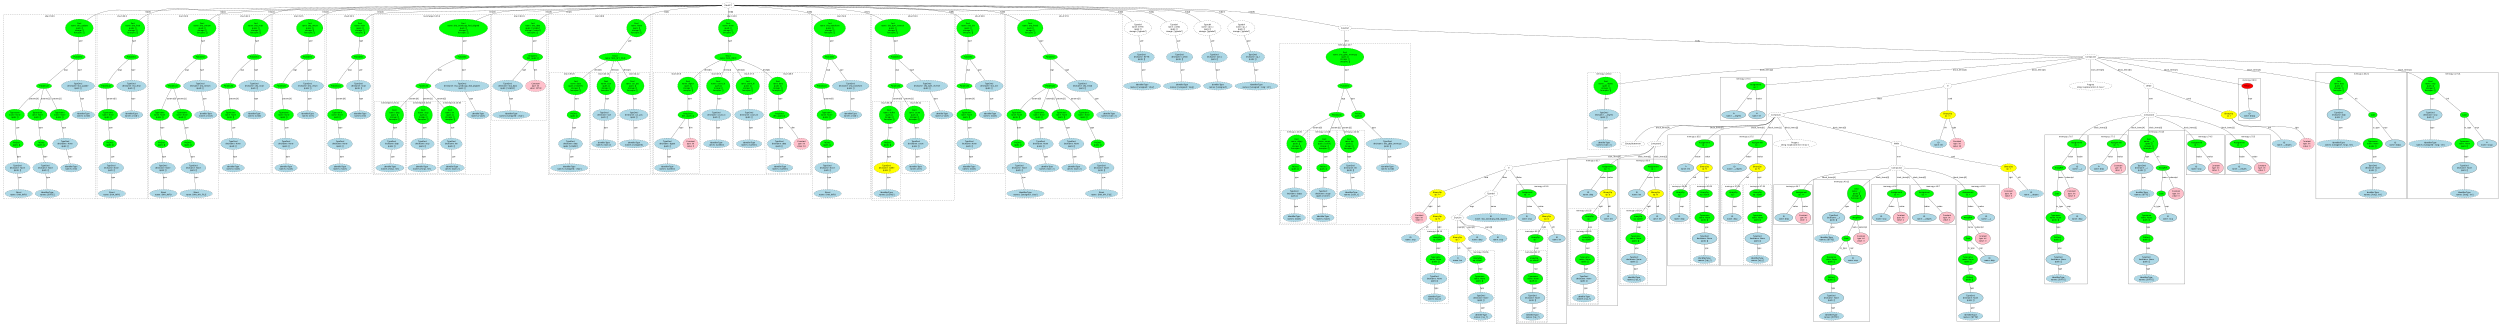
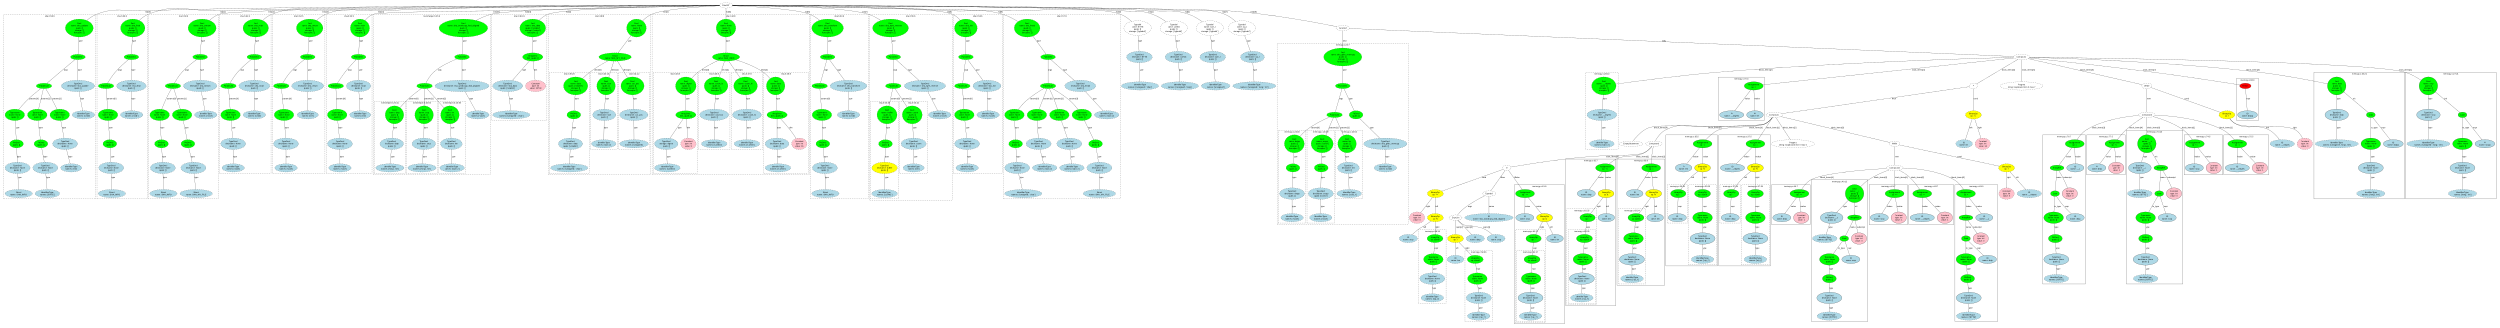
node "TypeDecl declname: digest quals: []": label "TypeDecl declname: digest quals: []" -> "TypeDecl storage: digest quals: []"
